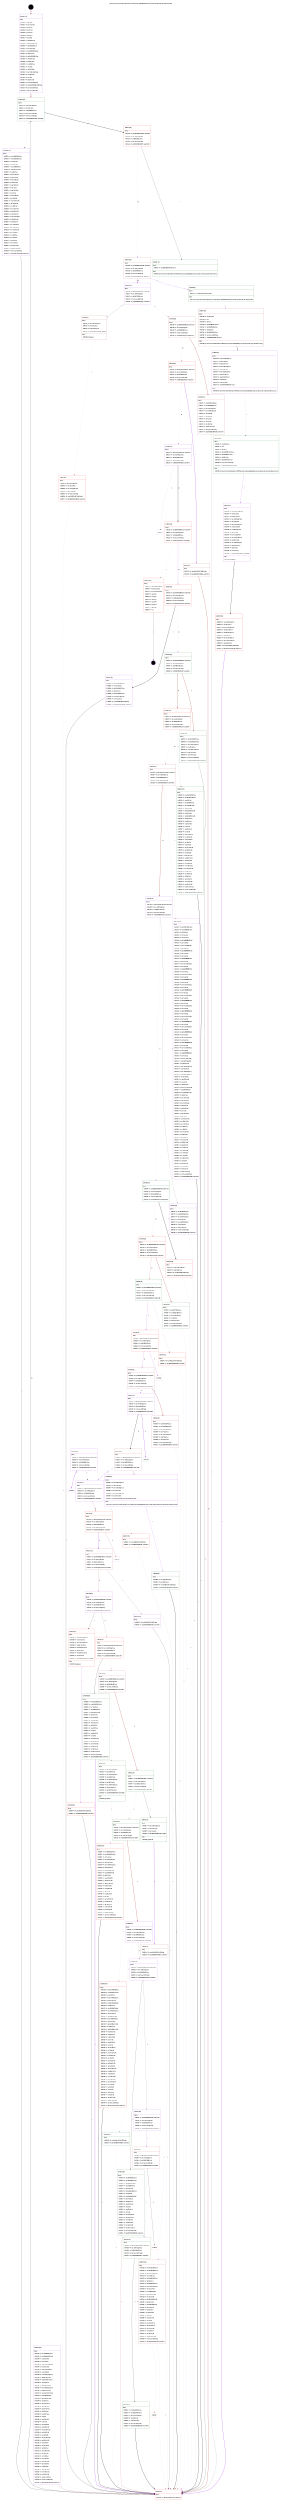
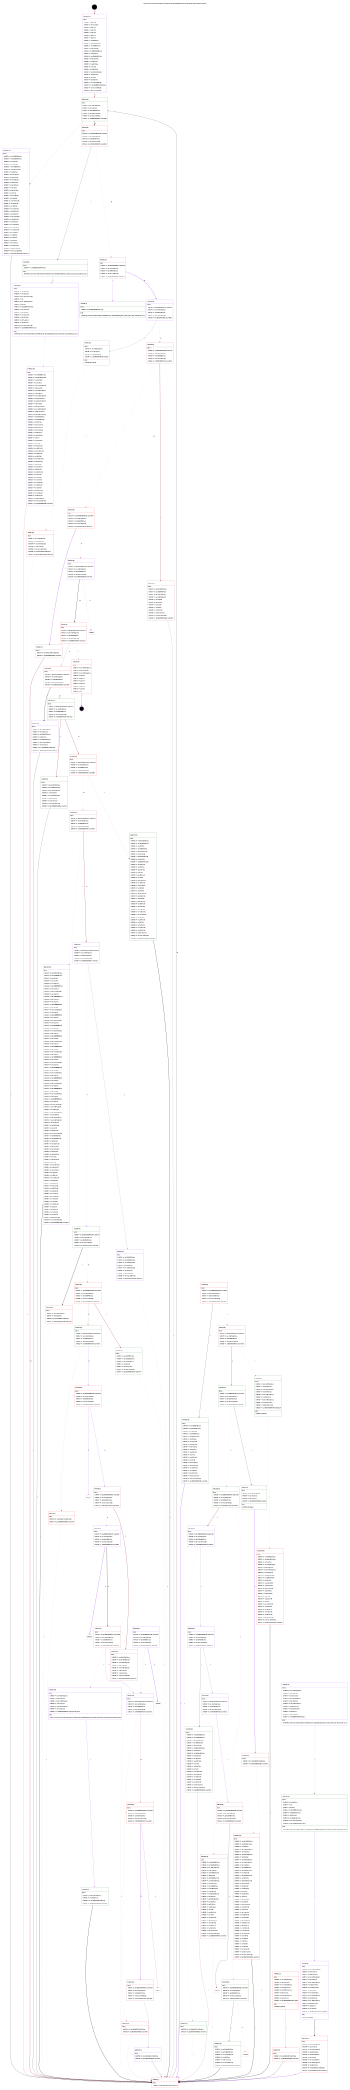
node "0x402306 [52]": added
node "0x402195 [40]": removed
node "0x401cb8 [28]": removed
